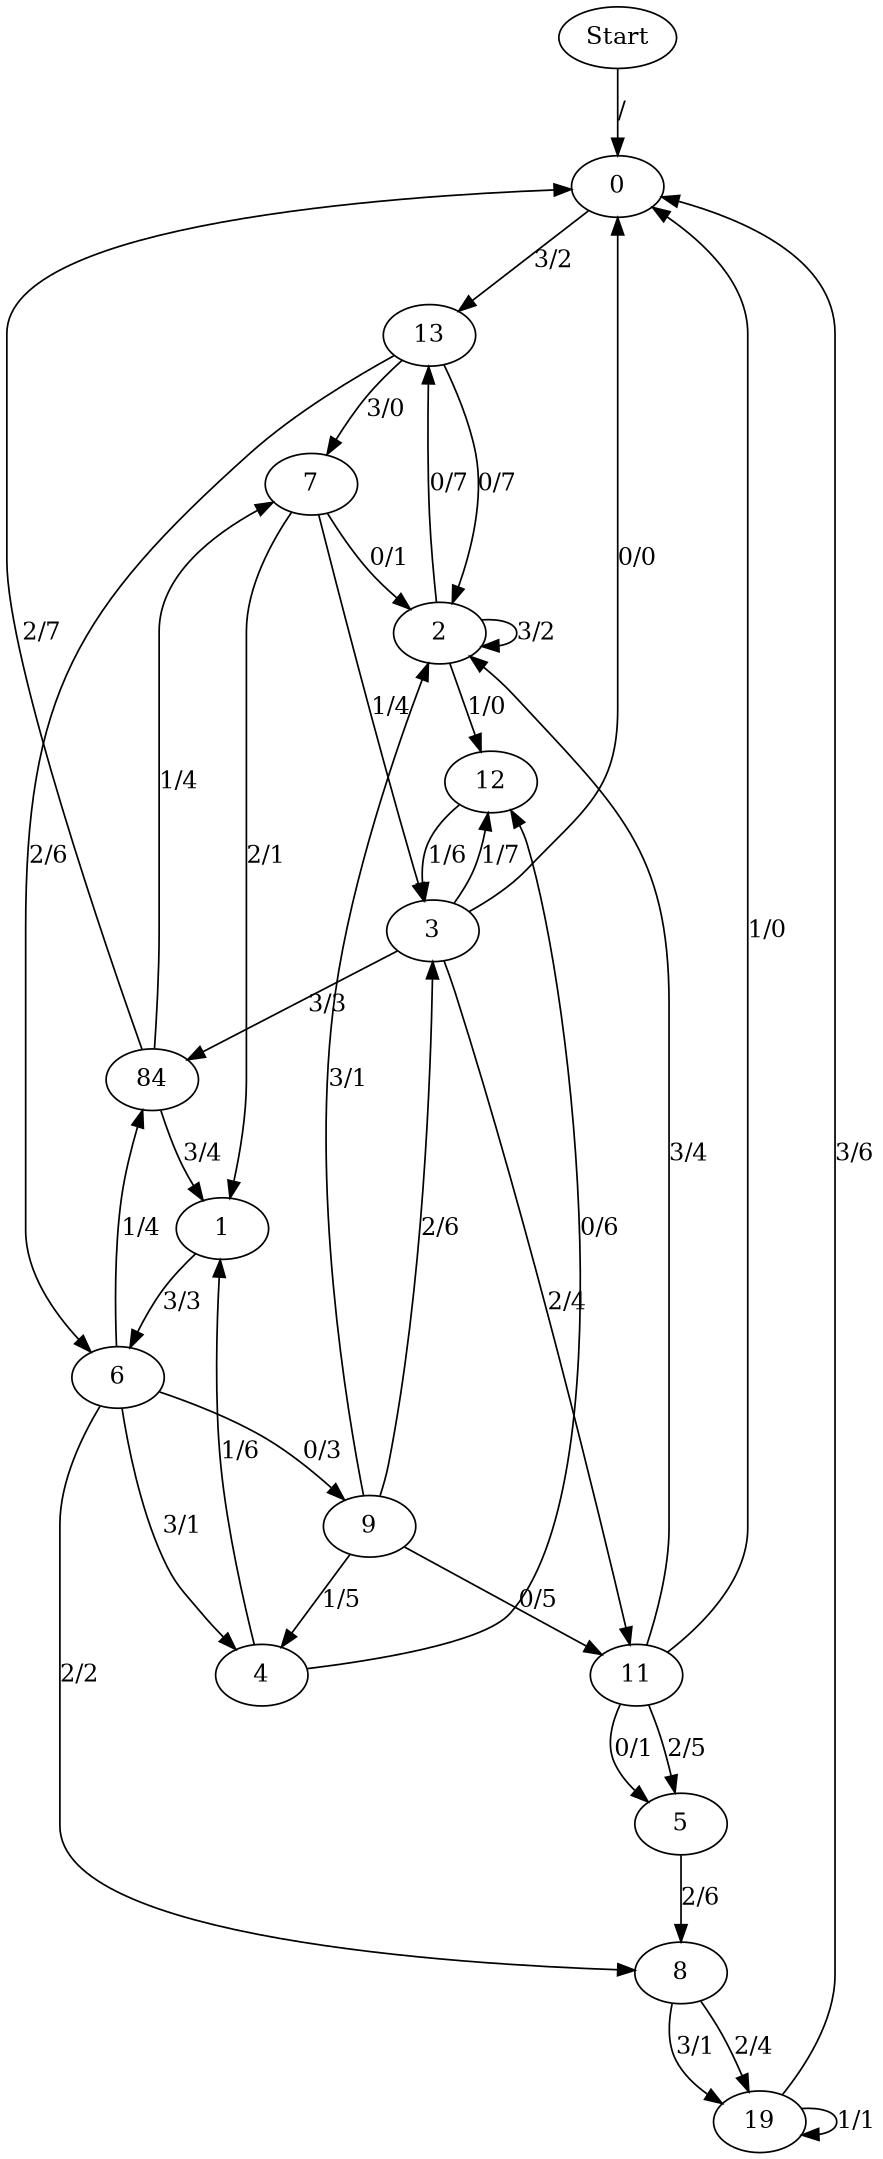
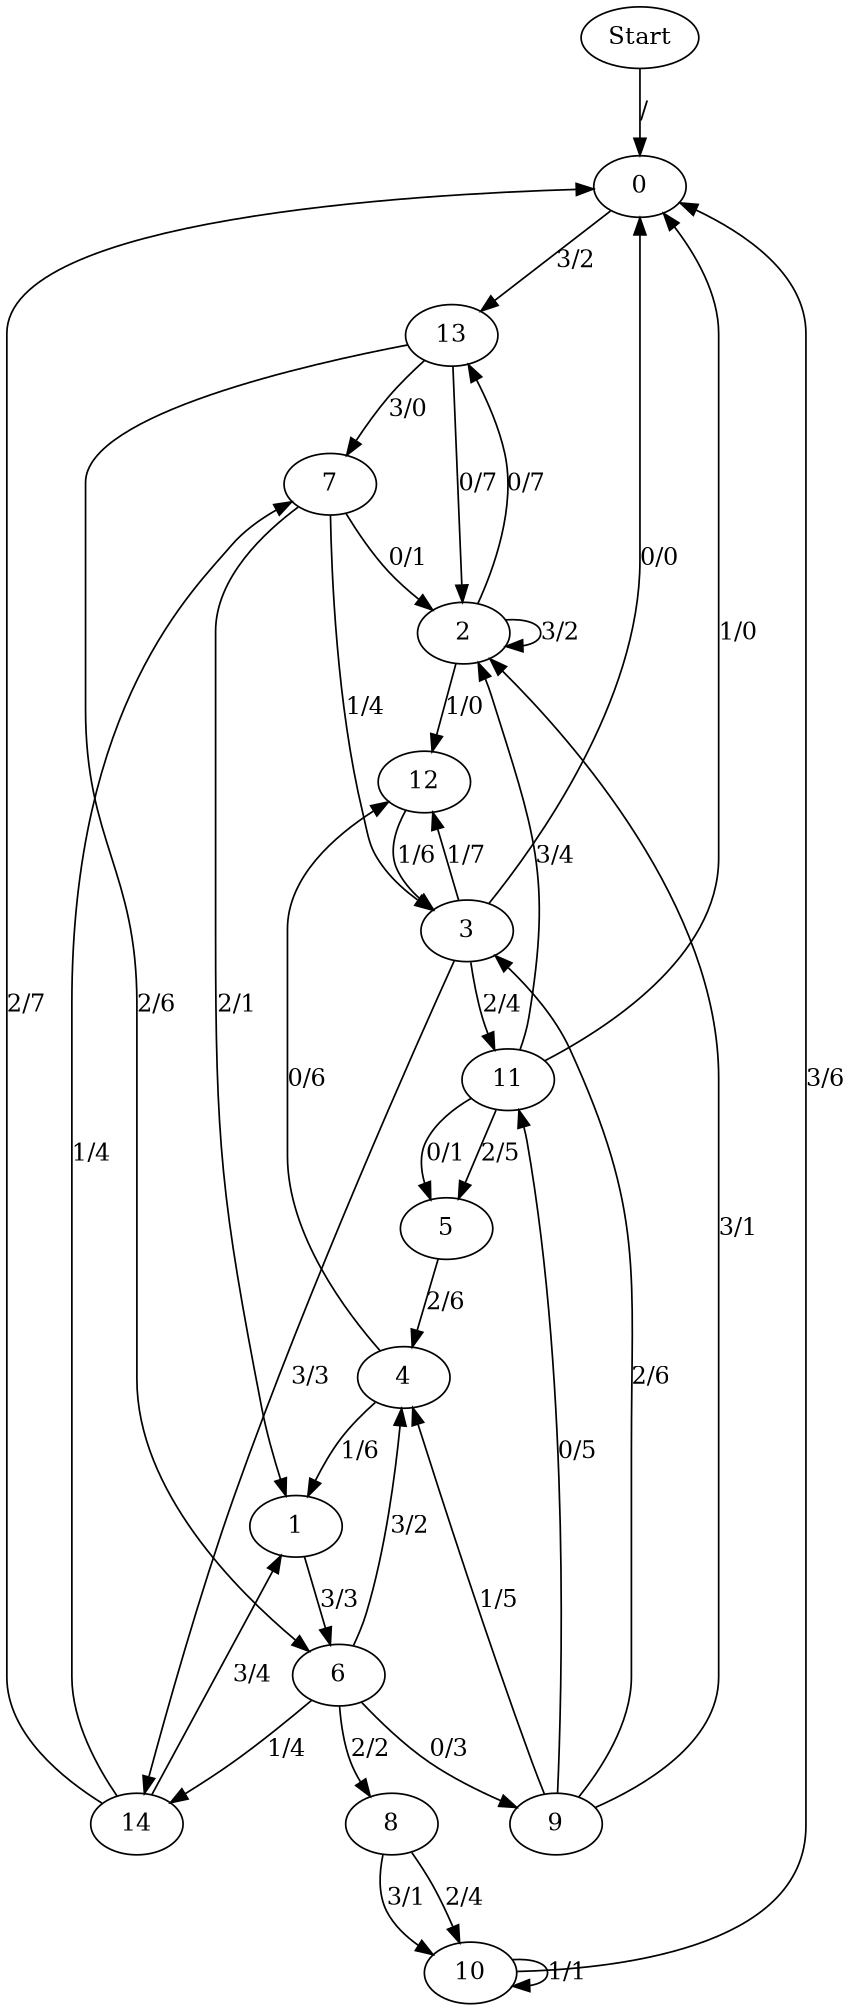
node "84": label "84" -> "14"
edge "6" -> "4": label "3/1" -> "3/2"
edge "5" -> "8": now "5" -> "4"
node "19": label "19" -> "10"
